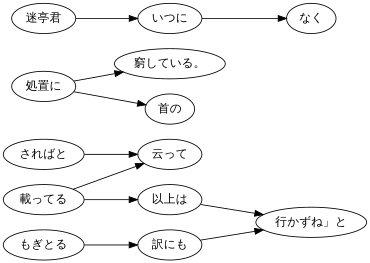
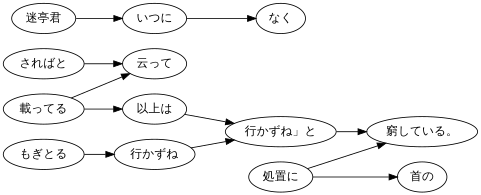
edge "行かずね」と" -> "窮している。": added
node "訳にも": label "訳にも" -> "行かずね"
